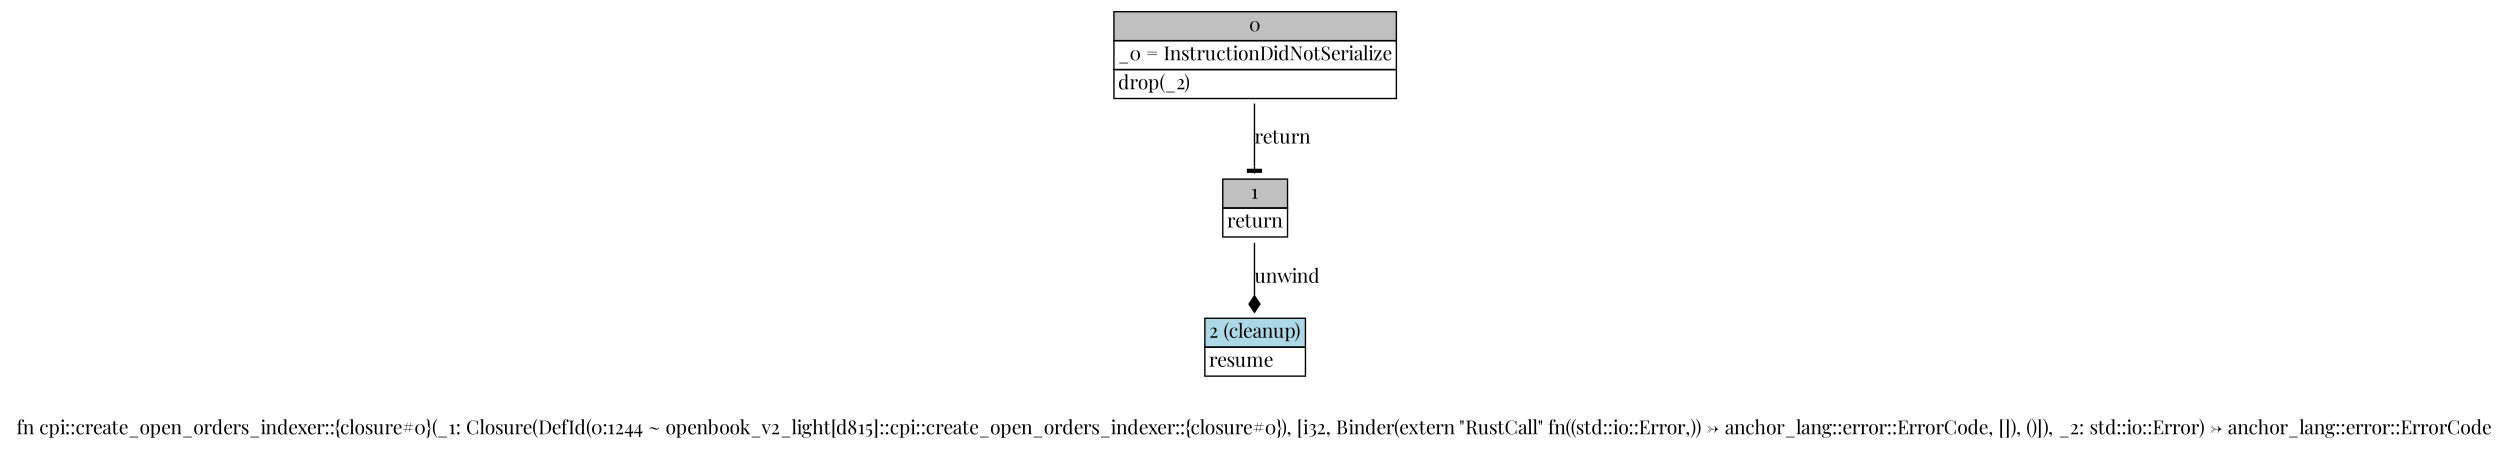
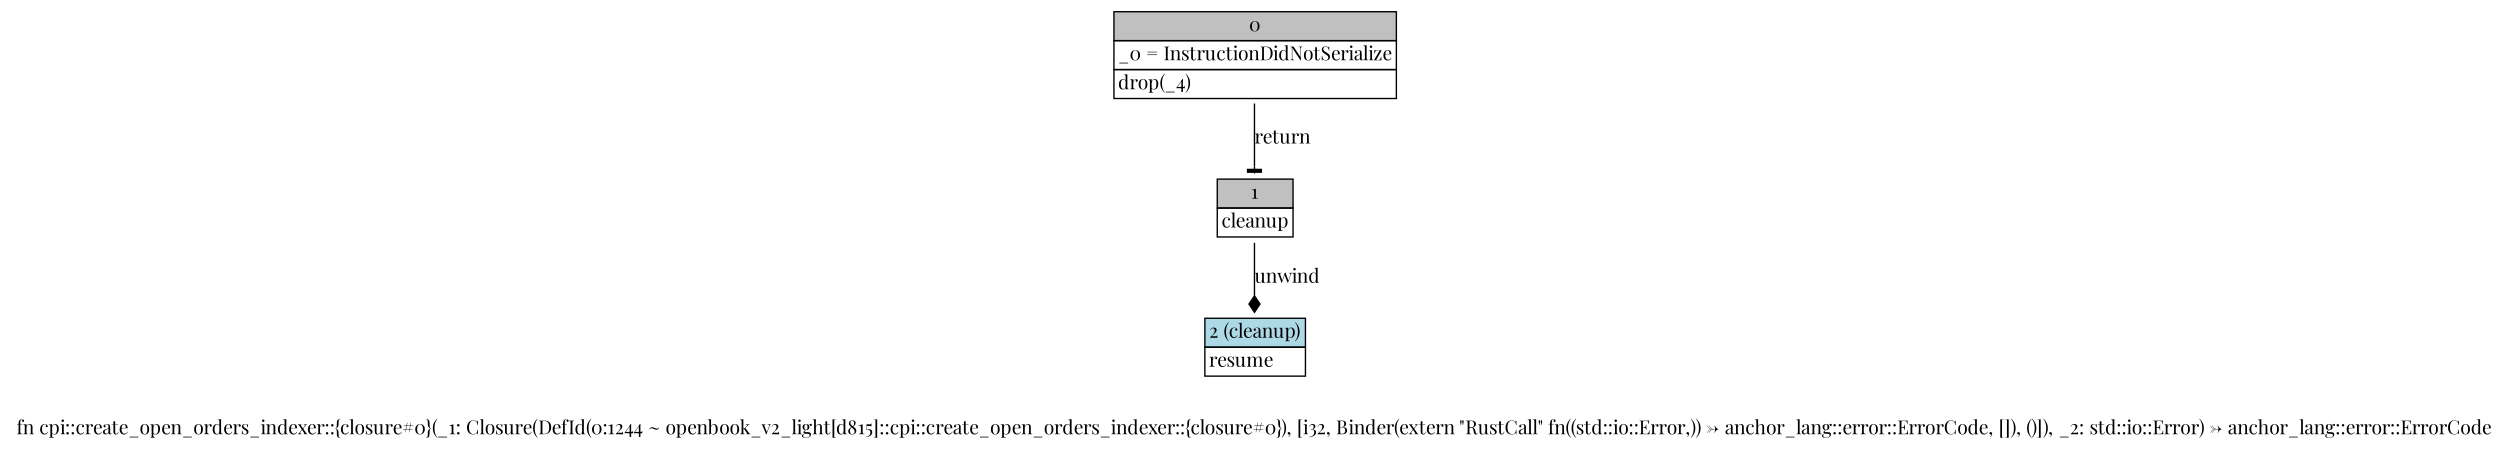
node "0": text "drop(_2)" -> "drop(_4)"
node "1": text "return" -> "cleanup"
